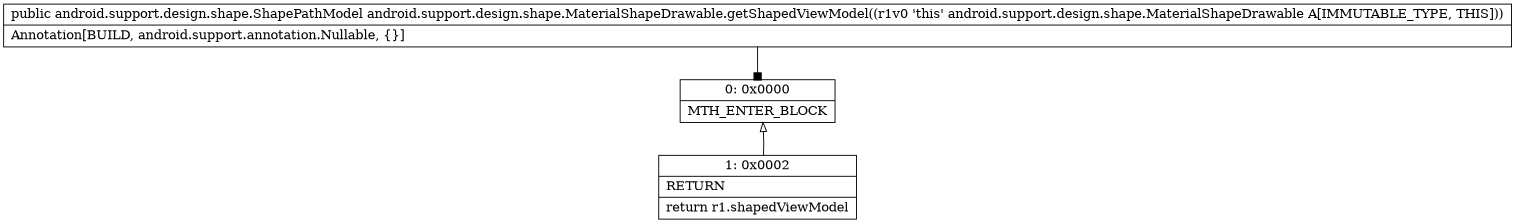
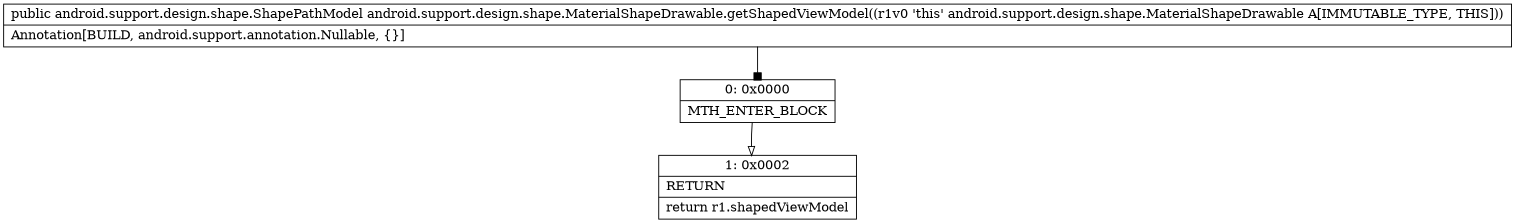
edge "1: 0x0002" -> "0: 0x0000": reversed
